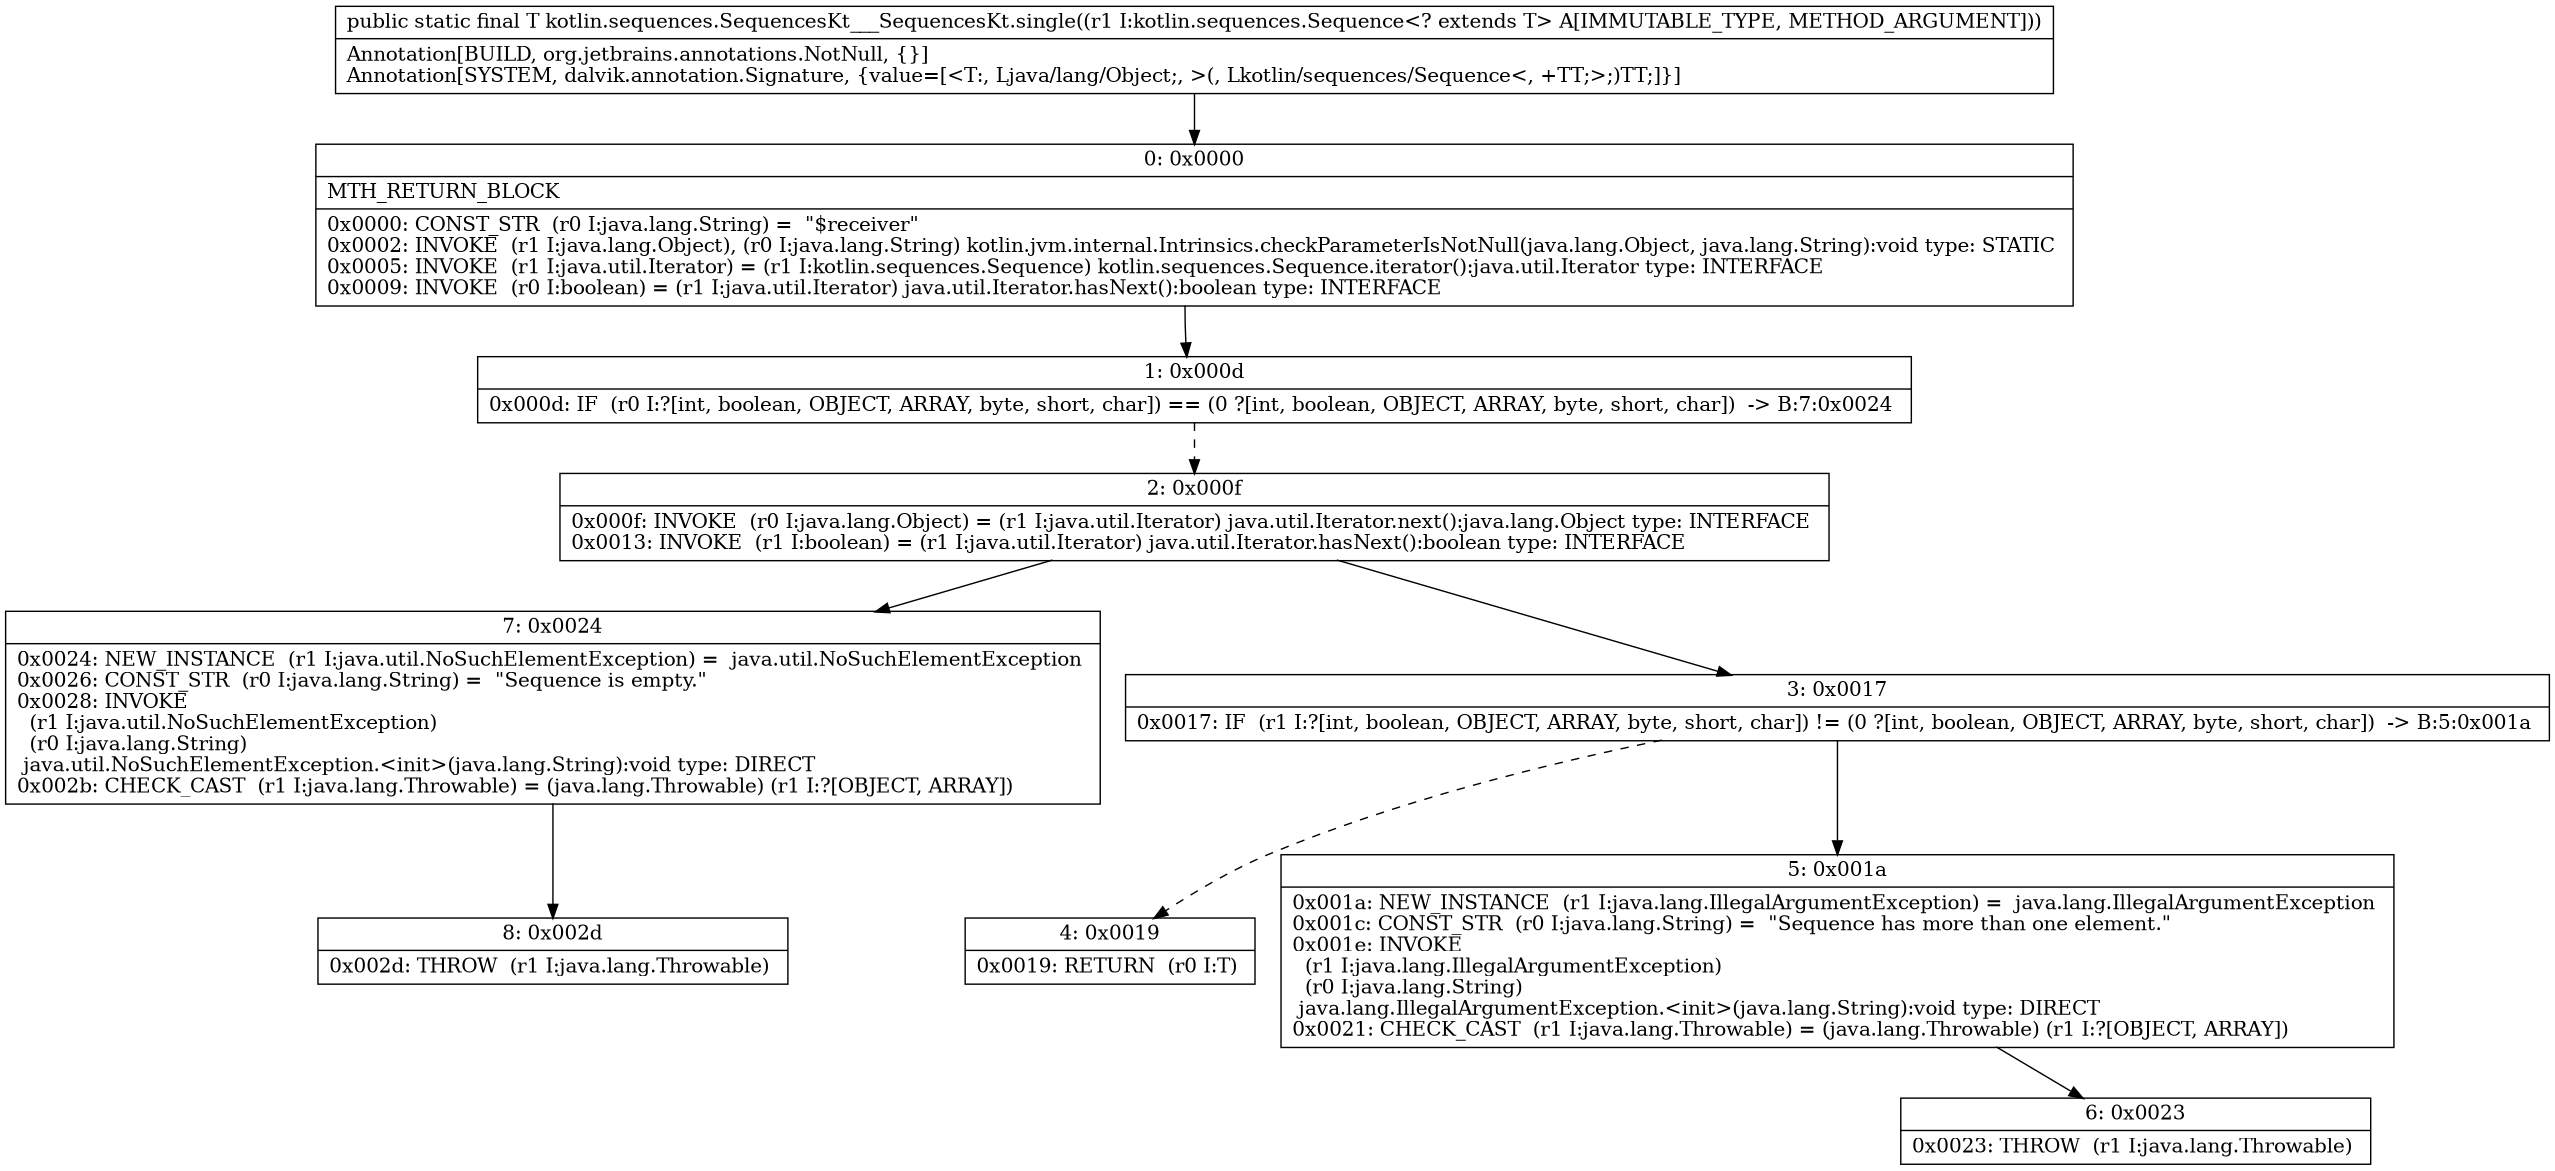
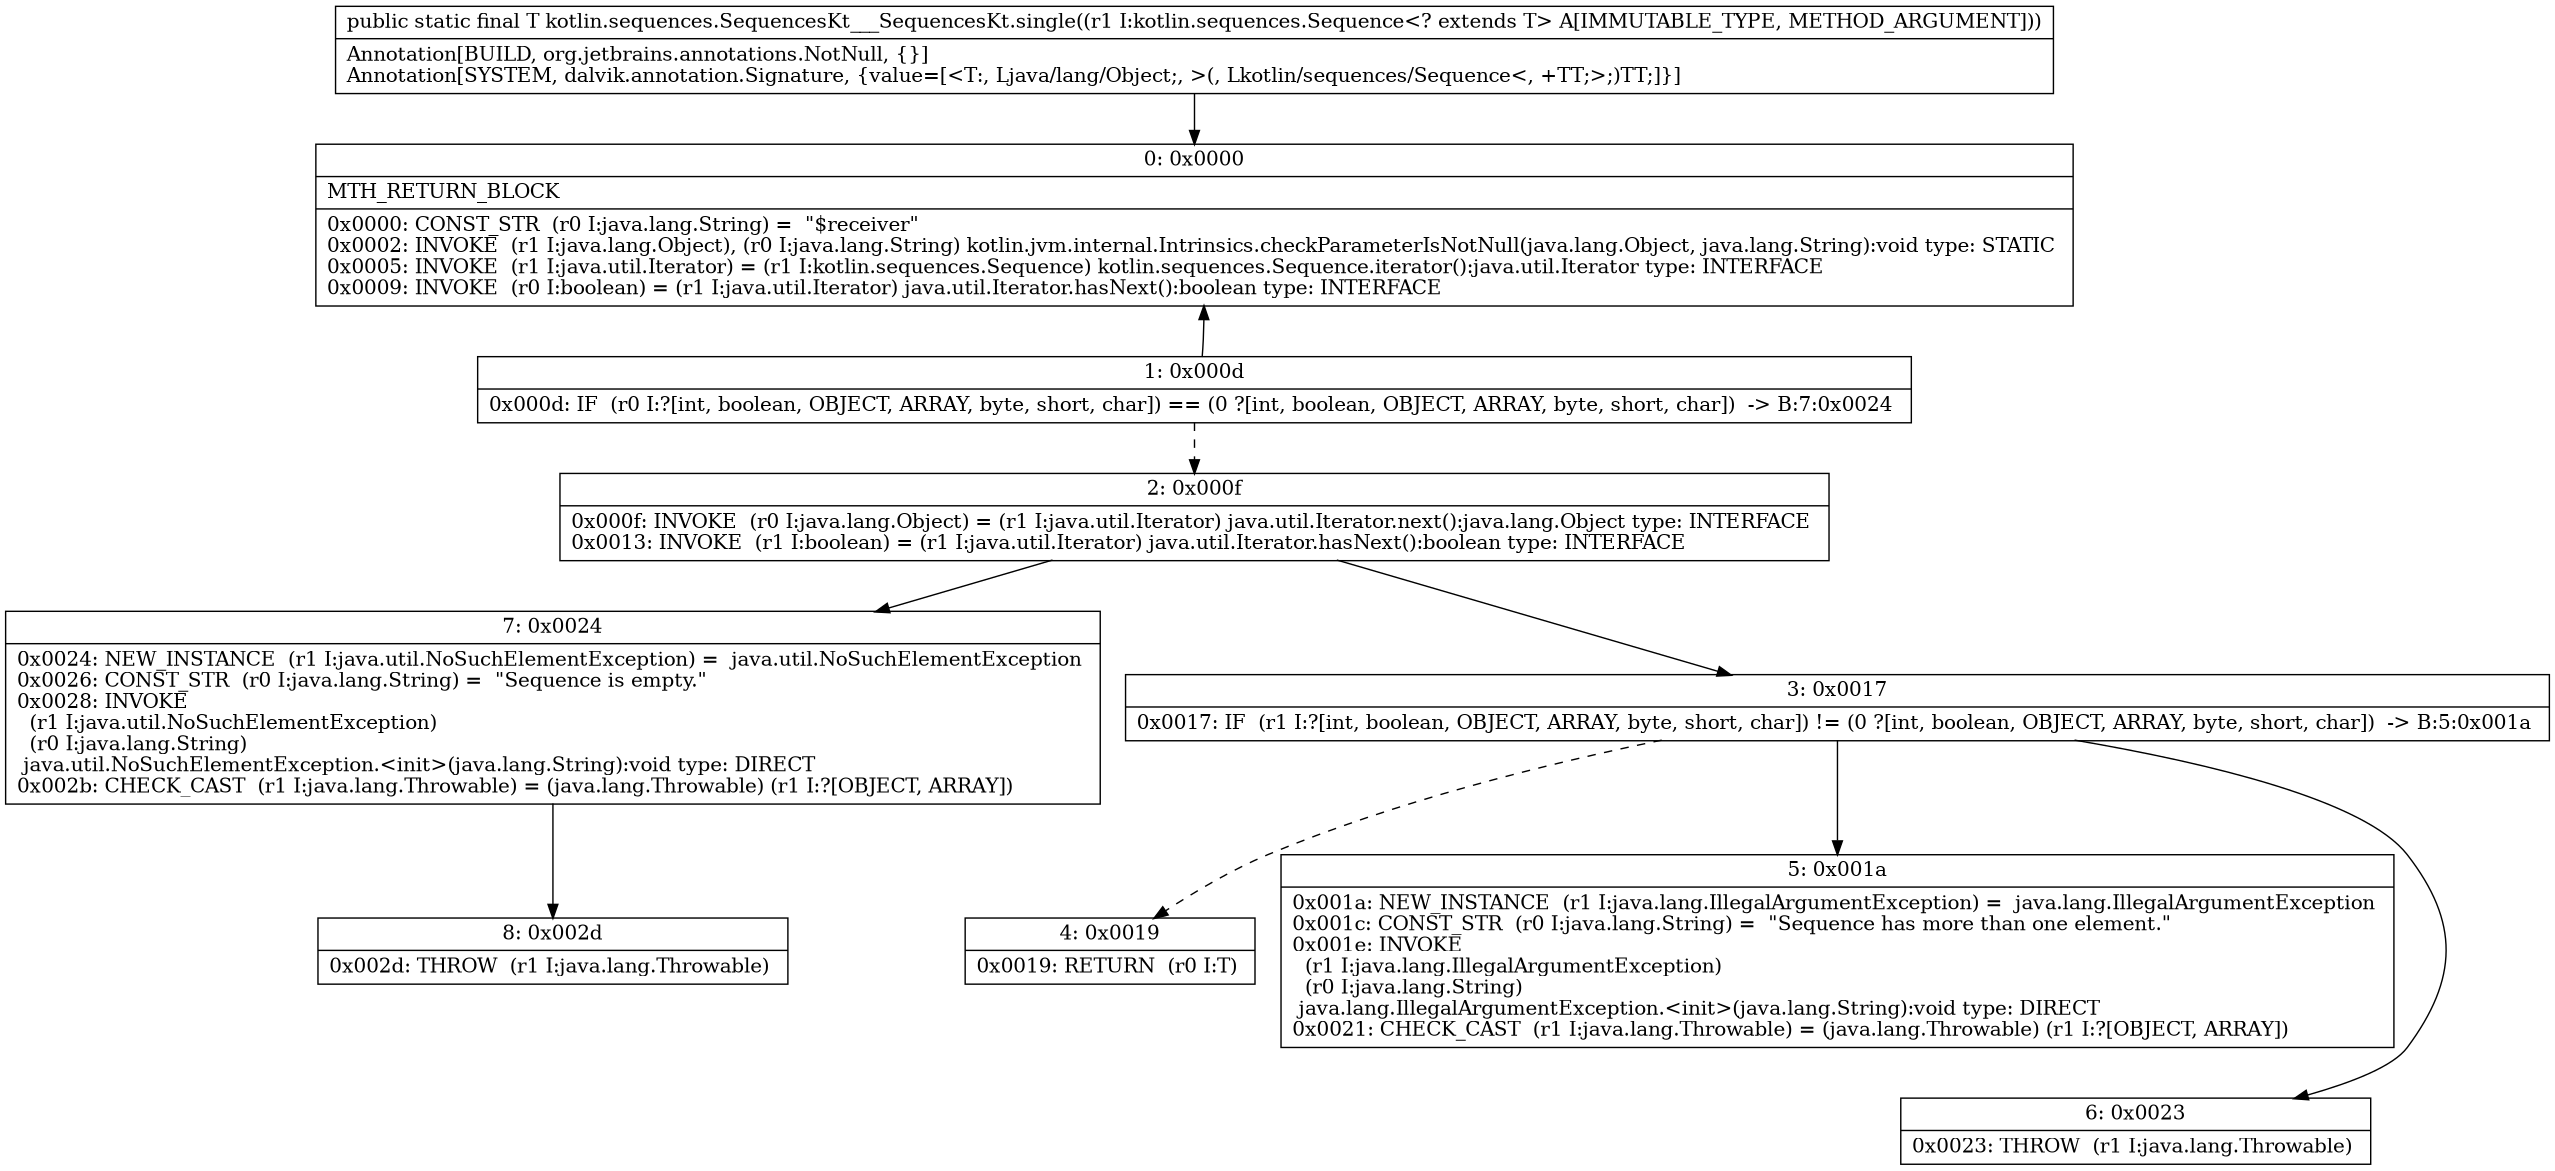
edge "0: 0x0000" -> "1: 0x000d": reversed
edge "5: 0x001a" -> "6: 0x0023": now "3: 0x0017" -> "6: 0x0023"
